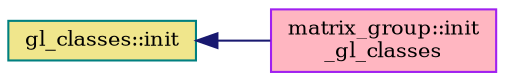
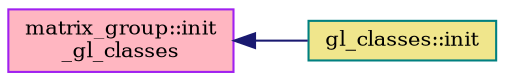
edge "matrix_group::init _gl_classes" -> "gl_classes::init": reversed
